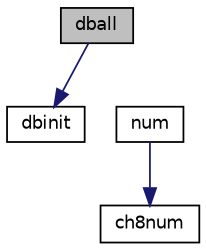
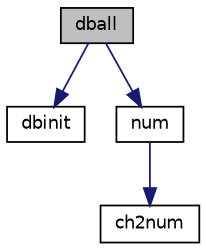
edge "dball" -> "num": added
node "ch8num": label "ch8num" -> "ch2num"
